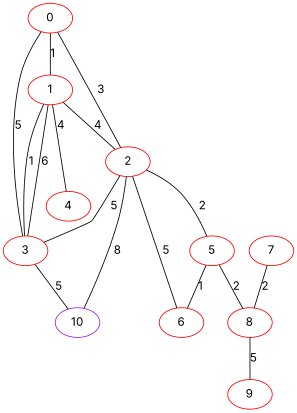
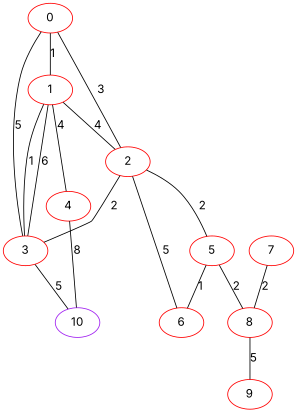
edge "2" -- "3": label "5" -> "2"
edge "2" -- "10": now "4" -- "10"
